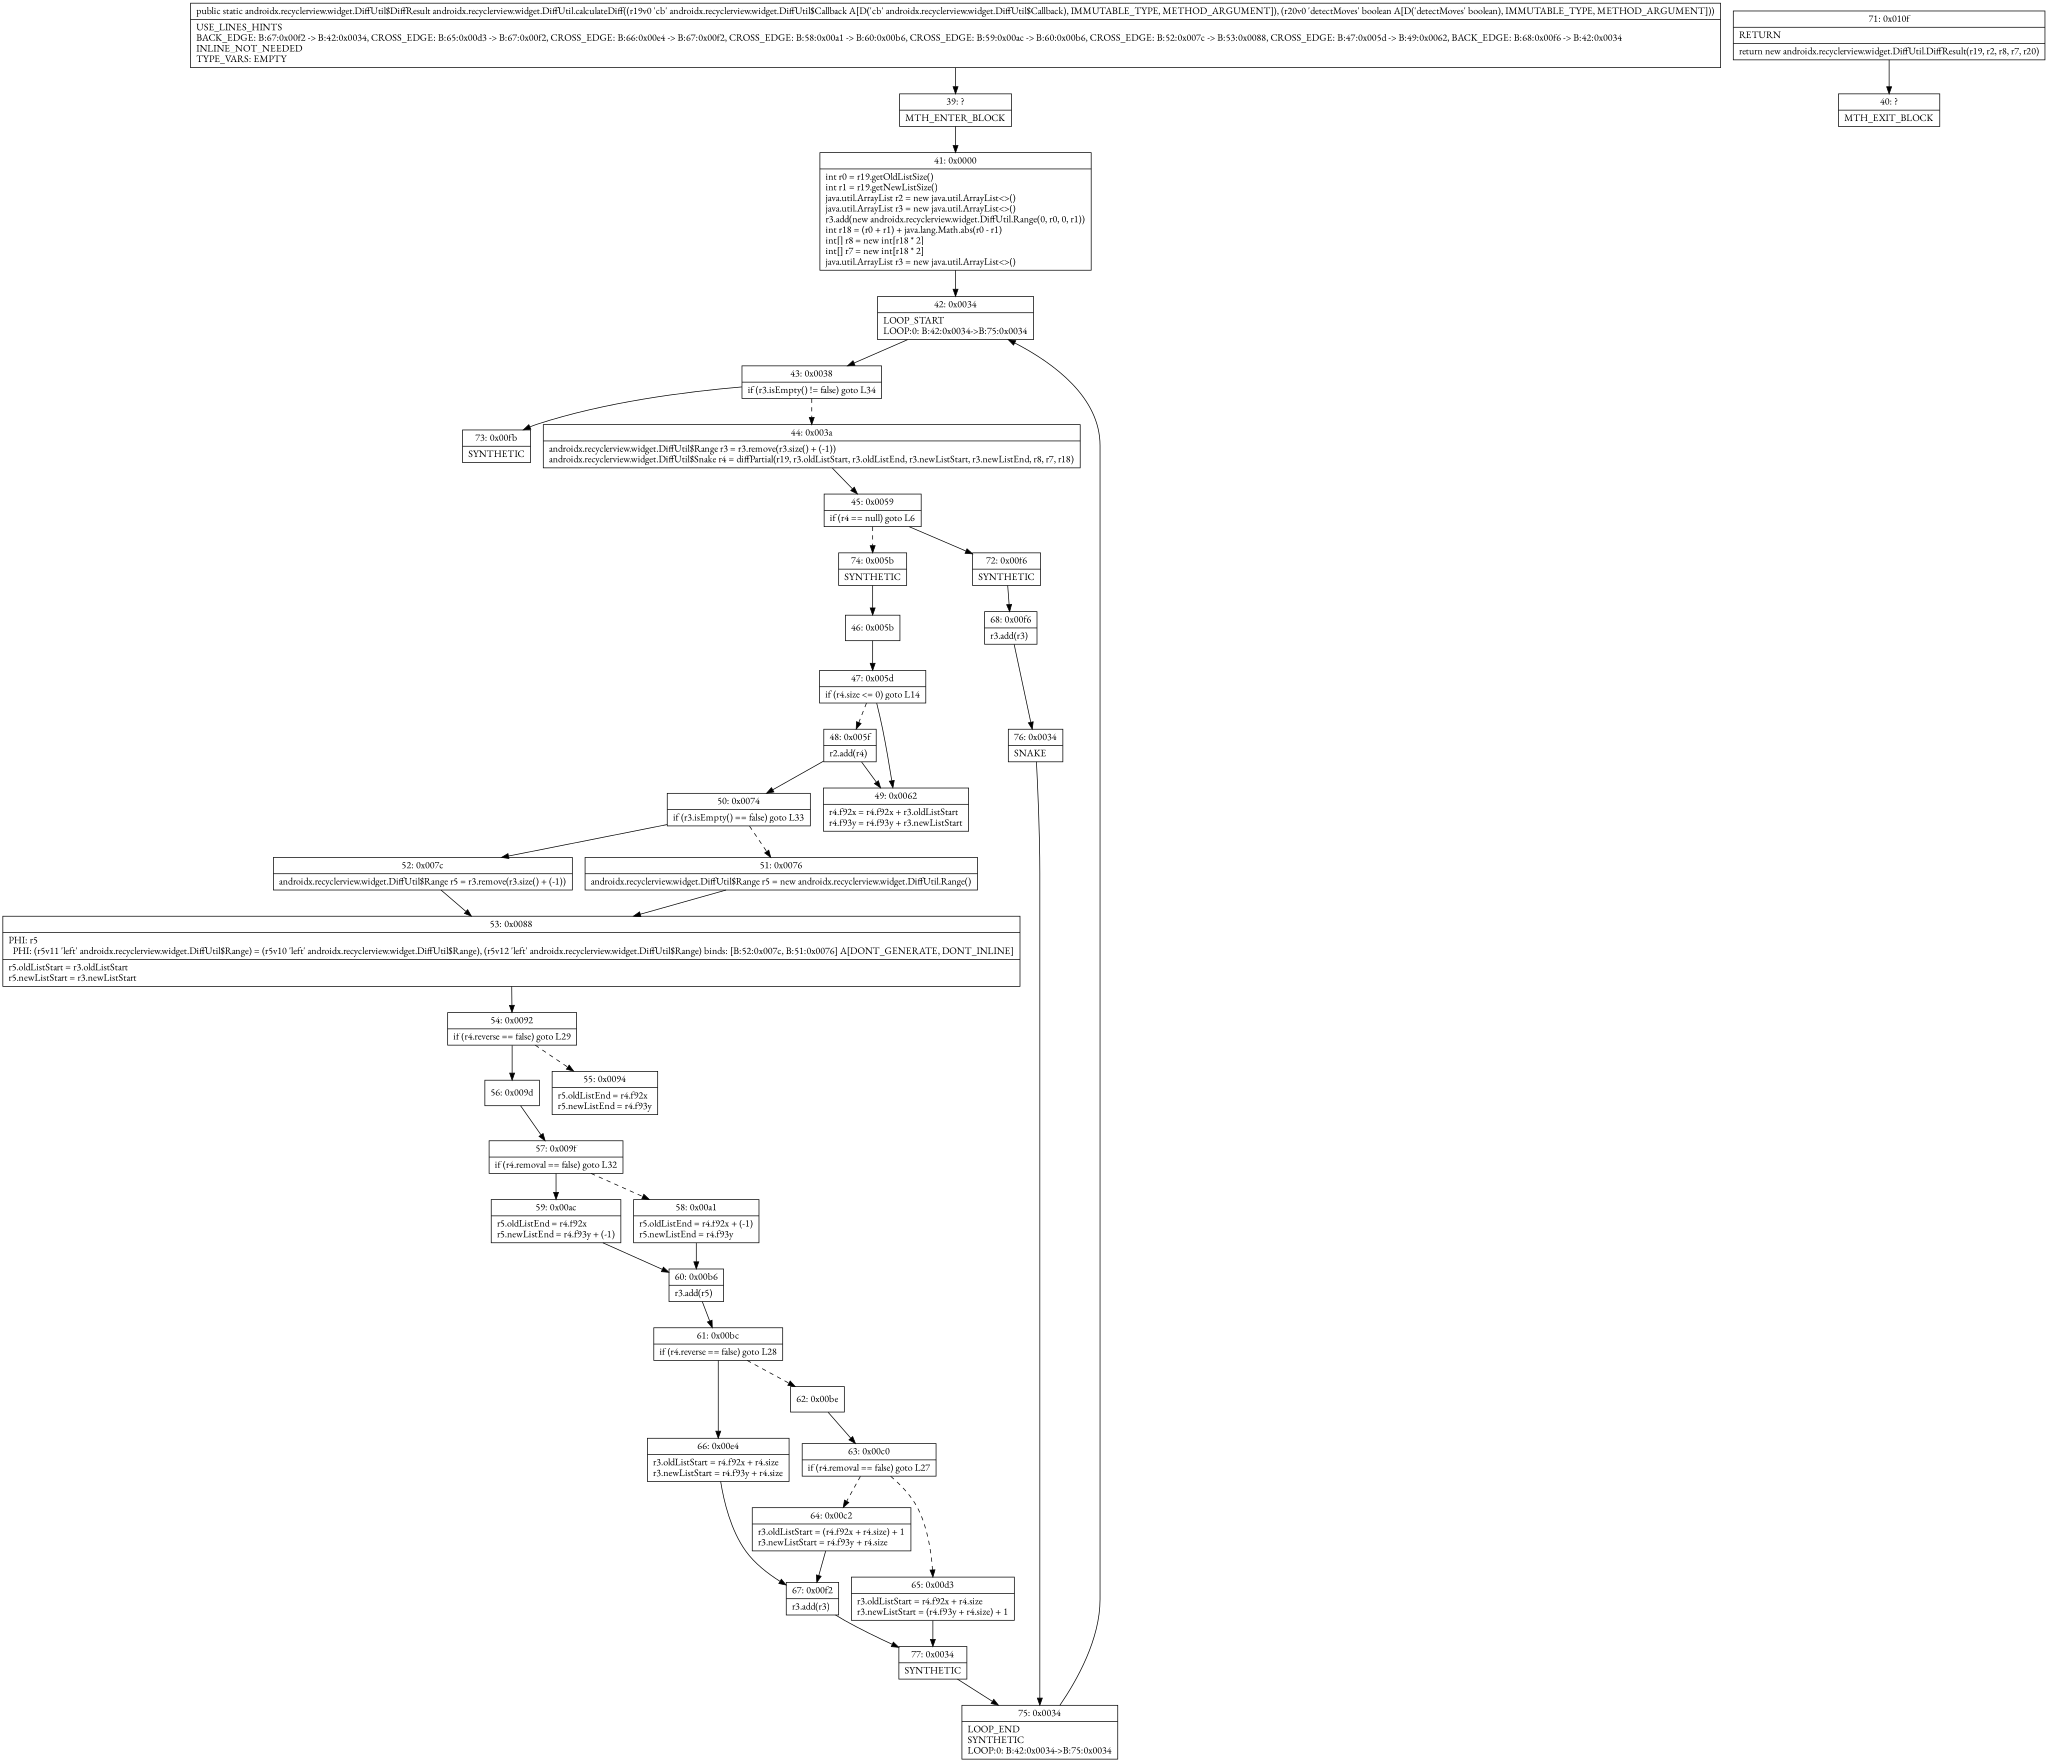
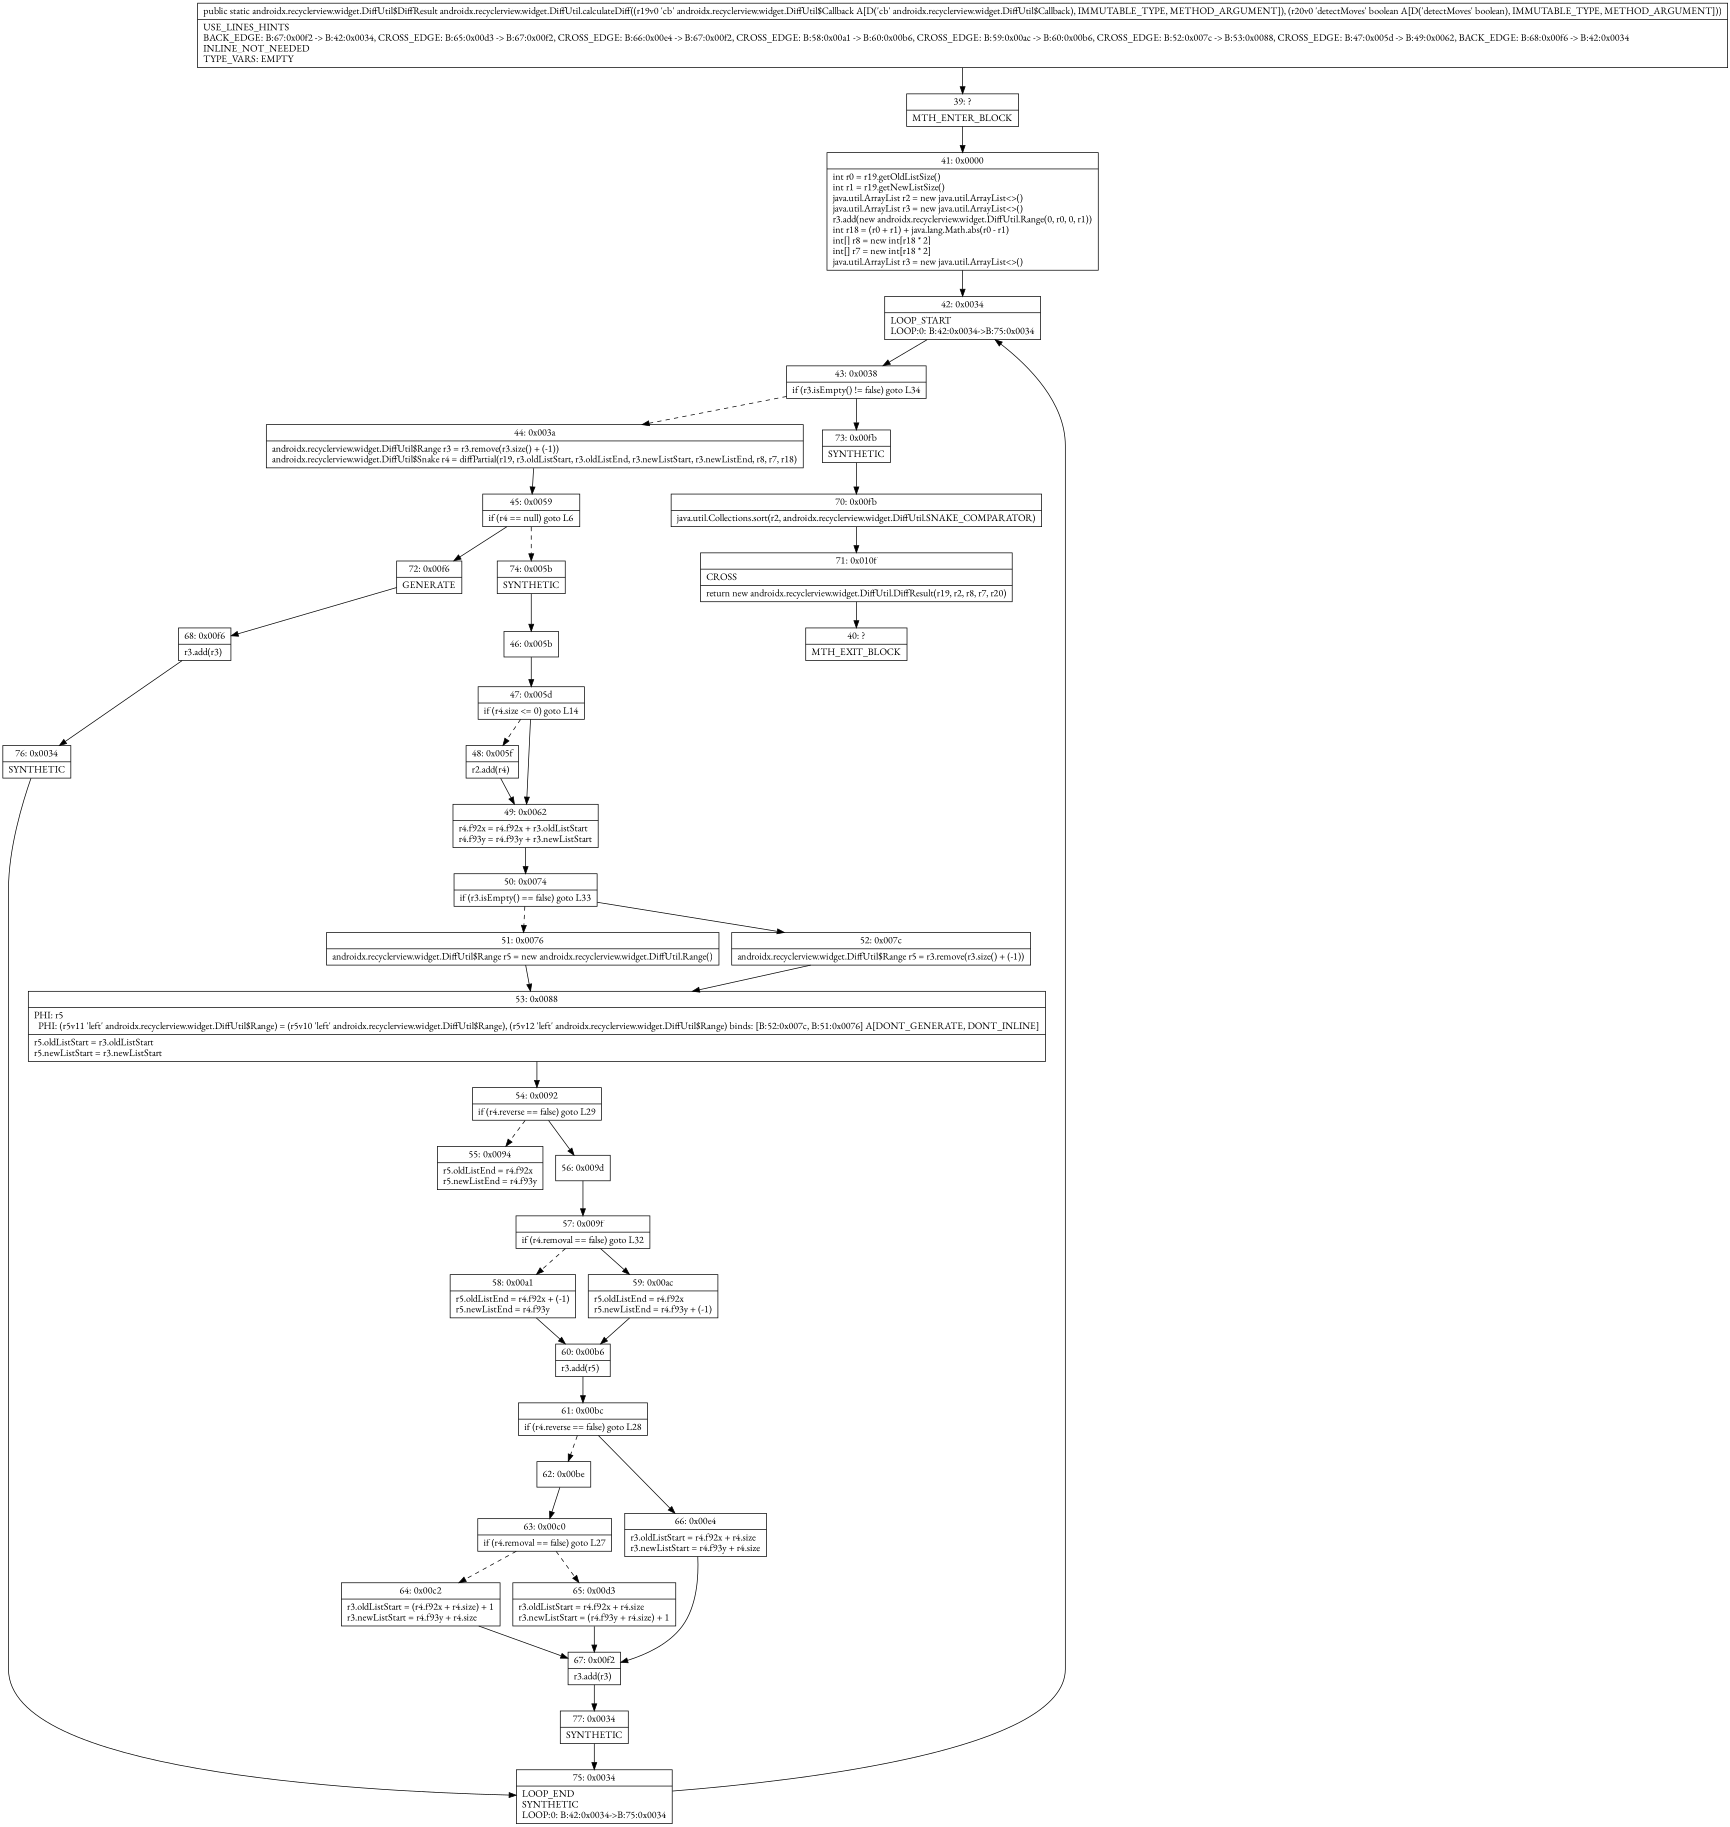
node "71: 0x010f": text "RETURN" -> "CROSS"
node "70: 0x00fb": added
node "72: 0x00f6": text "SYNTHETIC" -> "GENERATE"
node "76: 0x0034": text "SNAKE" -> "SYNTHETIC"
edge "48: 0x005f" -> "50: 0x0074": now "49: 0x0062" -> "50: 0x0074"
edge "65: 0x00d3" -> "77: 0x0034": now "65: 0x00d3" -> "67: 0x00f2"
